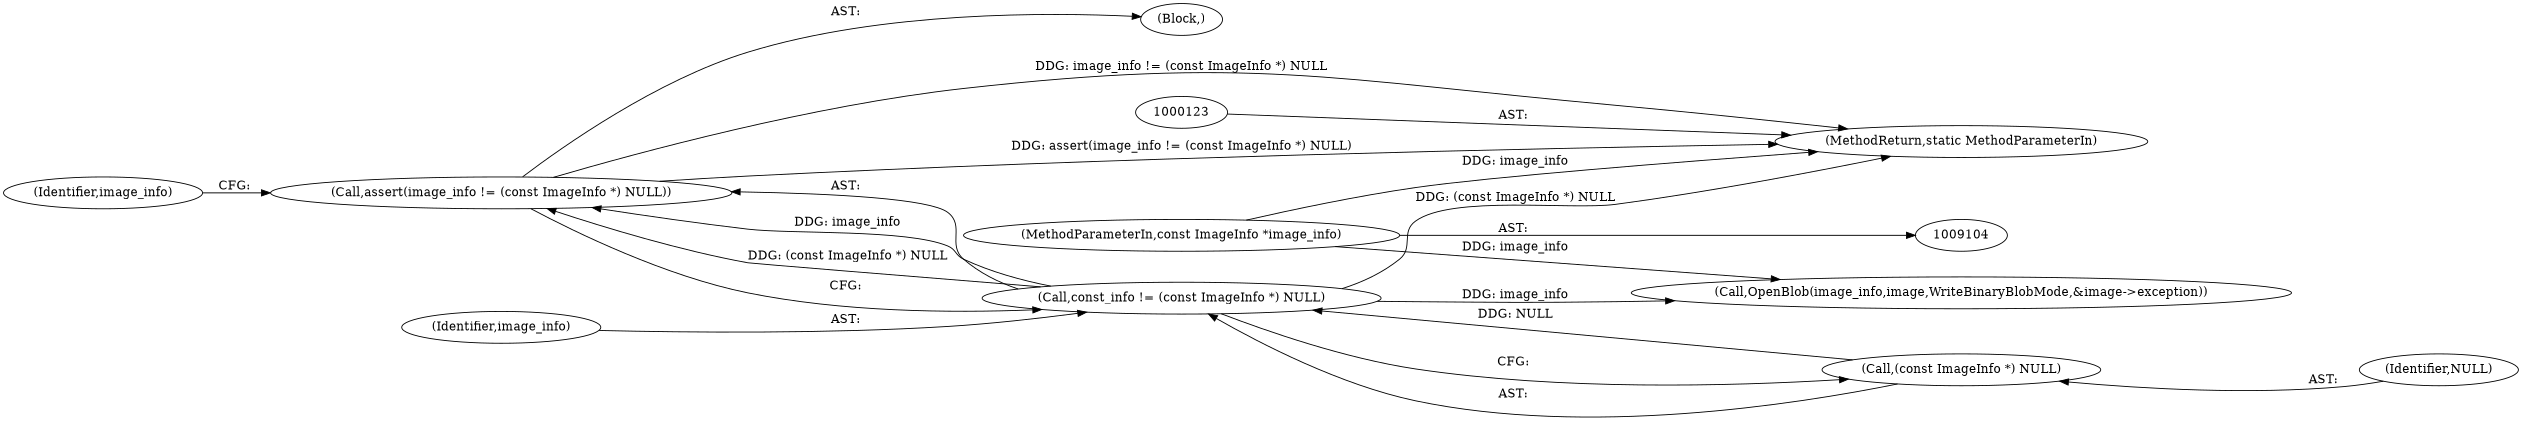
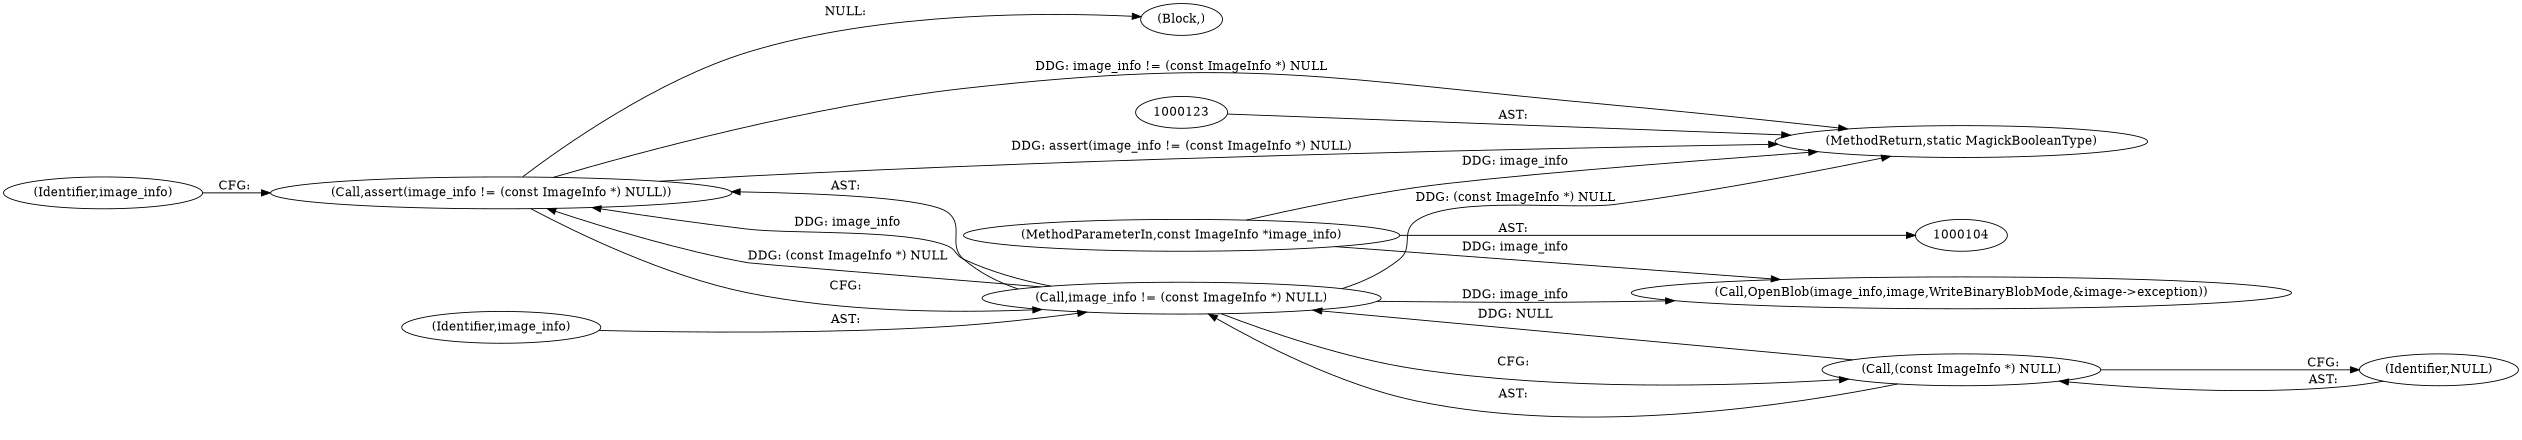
edge "(Call,assert(image_info != (const ImageInfo *) NULL))" -> "(Block,)": label "AST: " -> "NULL: "
node "(MethodReturn,static MethodParameterIn)": label "(MethodReturn,static MethodParameterIn)" -> "(MethodReturn,static MagickBooleanType)"
node "1009104": label "1009104" -> "1000104"
node "(Call,const_info != (const ImageInfo *) NULL)": label "(Call,const_info != (const ImageInfo *) NULL)" -> "(Call,image_info != (const ImageInfo *) NULL)"
edge "(Call,(const ImageInfo *) NULL)" -> "(Identifier,NULL)": added, label "CFG:"
